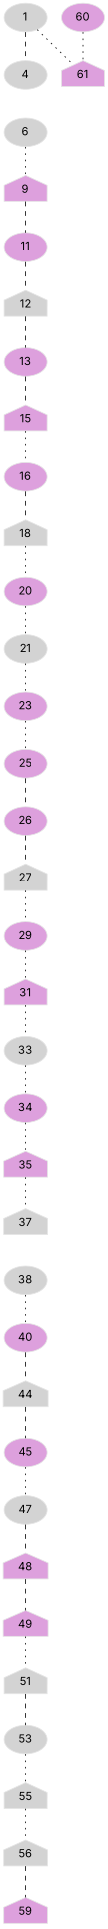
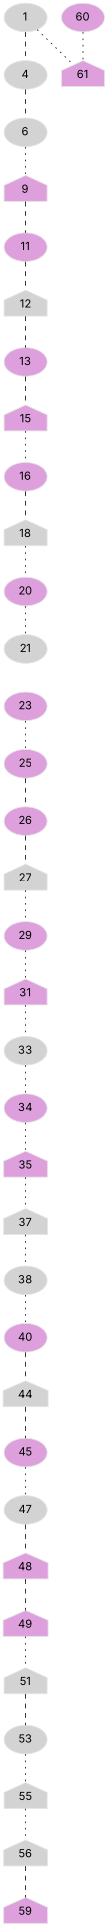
edge "4" -- "6": added
edge "21" -- "23": removed
edge "37" -- "38": added
